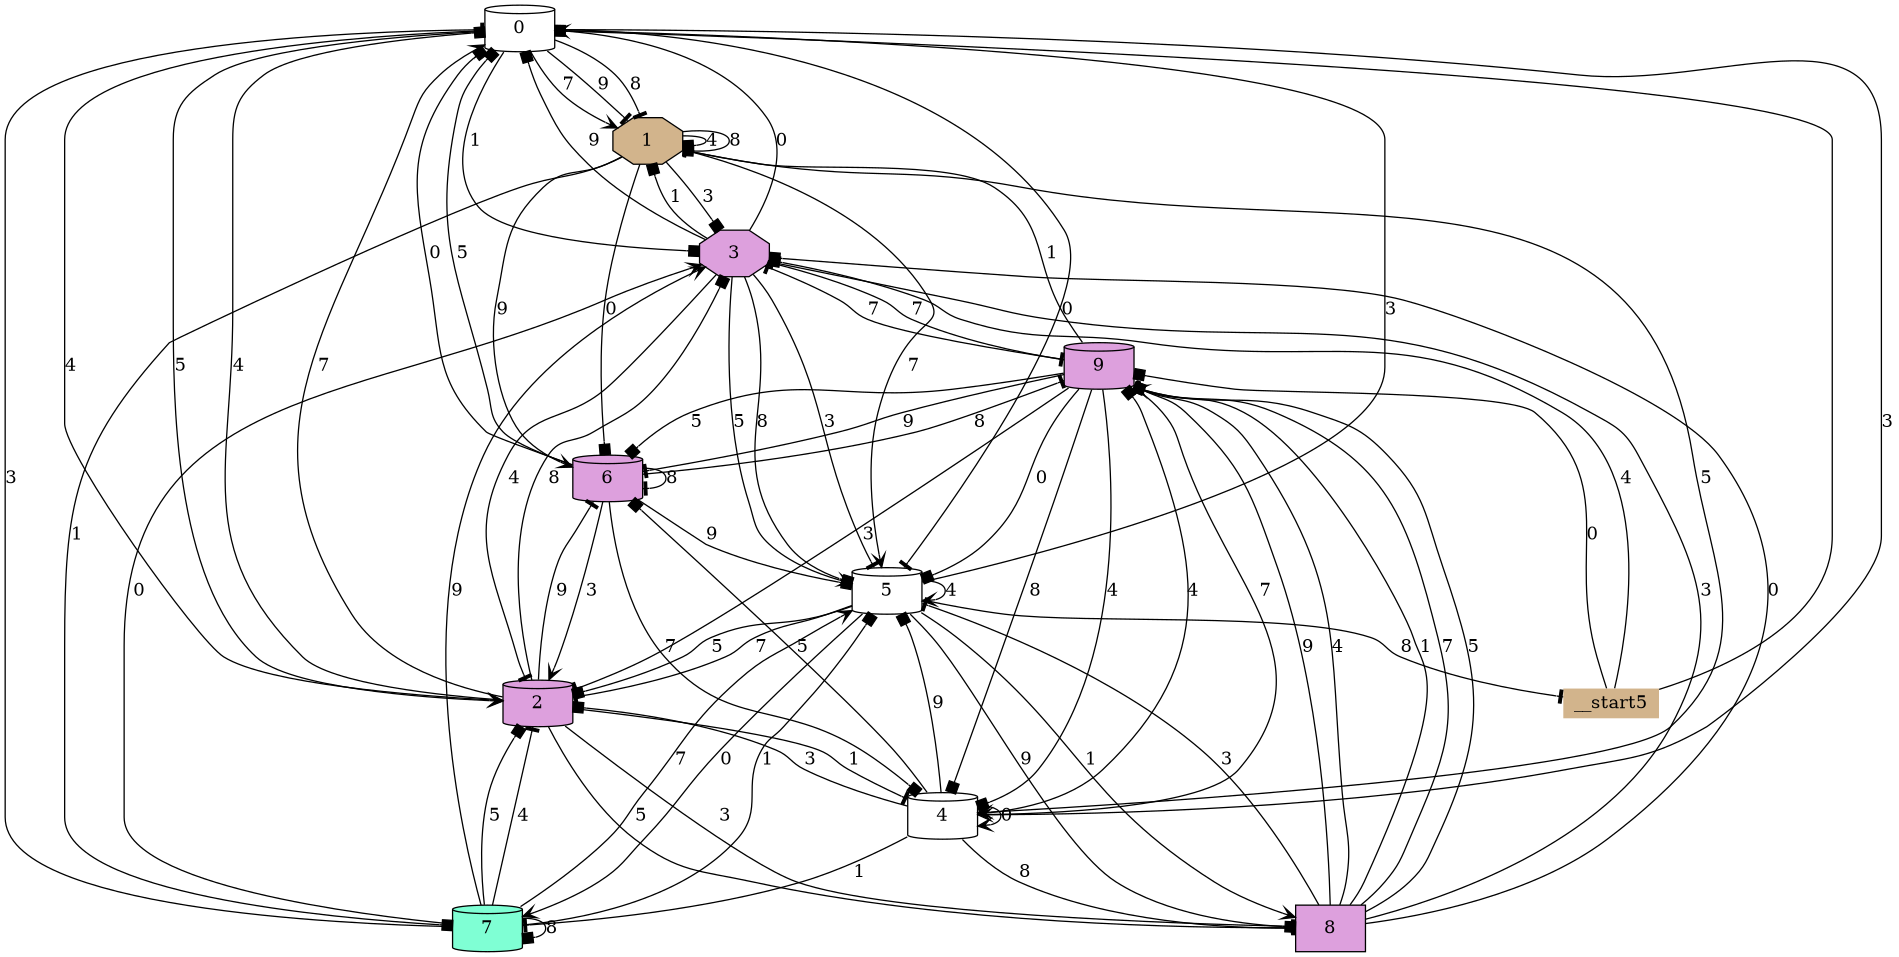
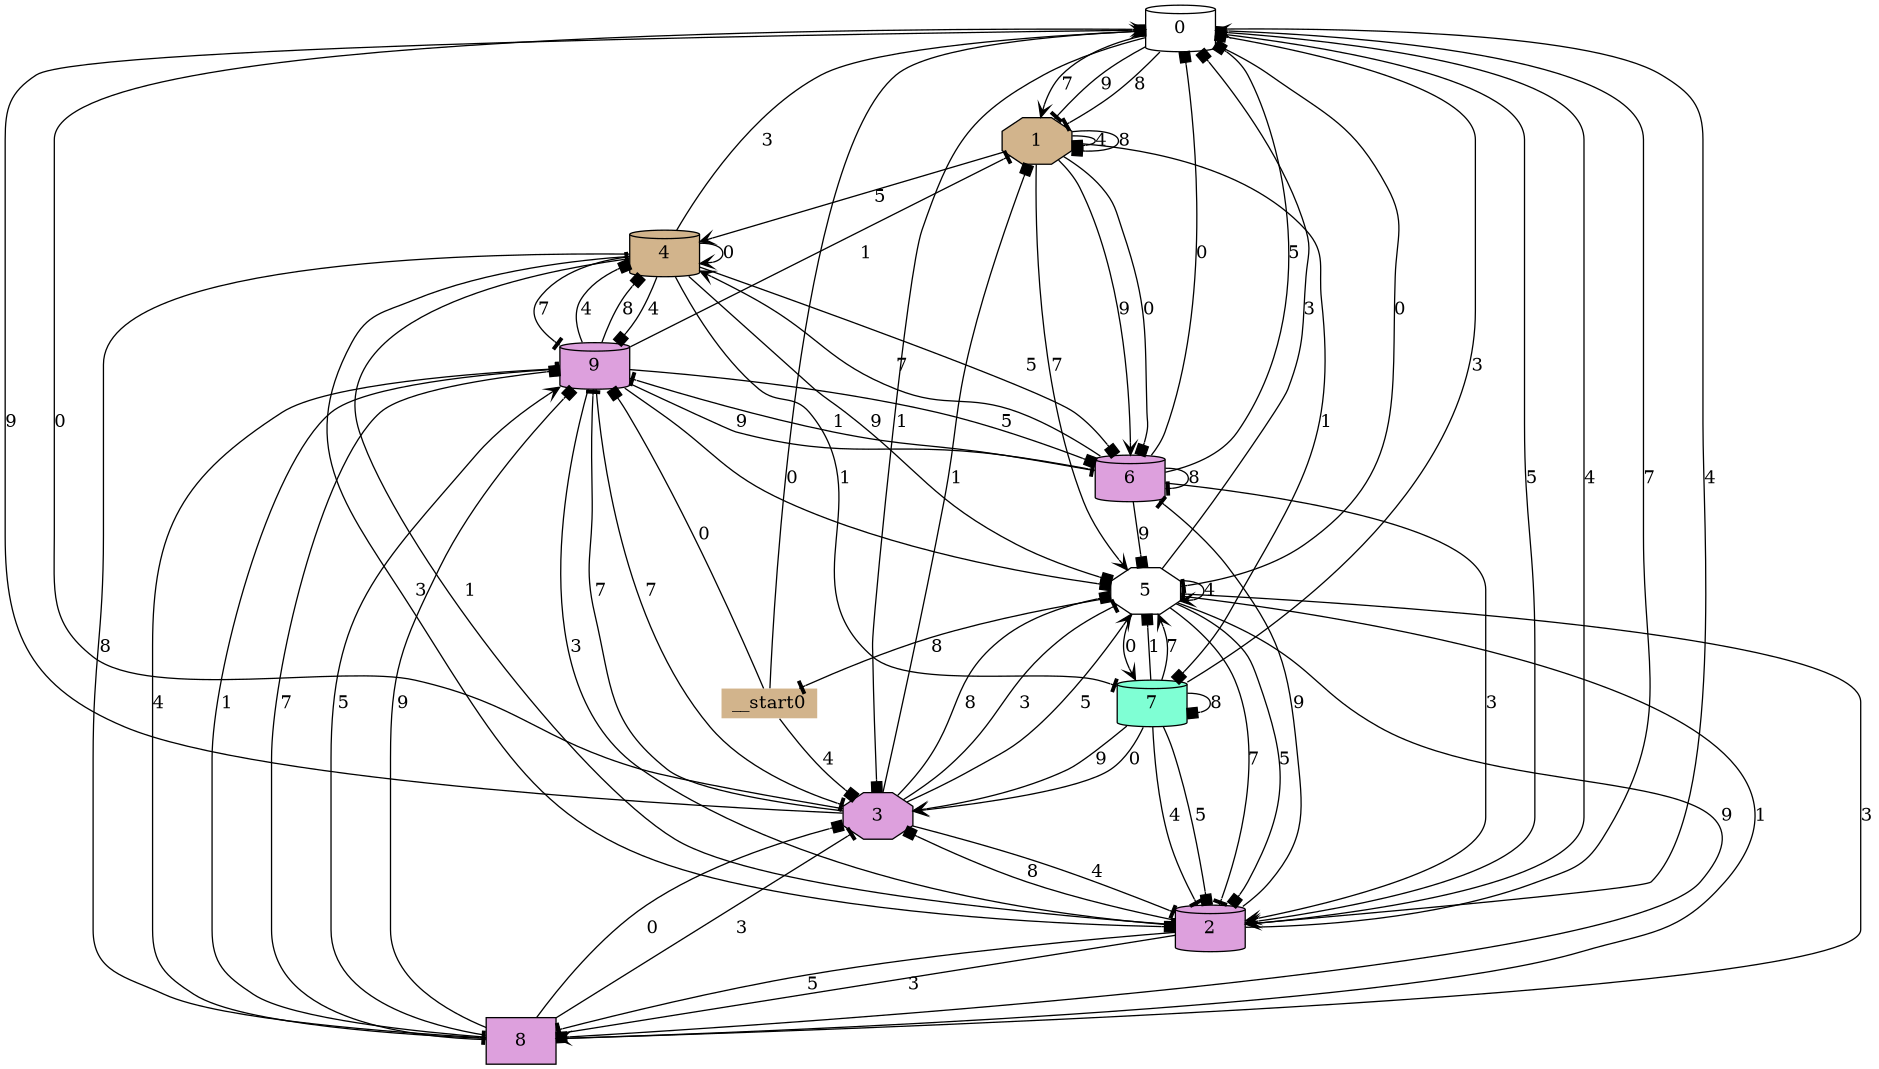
edge "0" -> "4": reversed
edge "1" -> "3": removed, label "3"
edge "6" -> "9": label "8" -> "1"
edge "7" -> "0": arrowhead tee -> box
node "5": shape cylinder -> octagon
edge "6" -> "4": arrowhead box -> vee
node "__start5": label "__start5" -> "__start0"
node "4": fillcolor white -> tan
